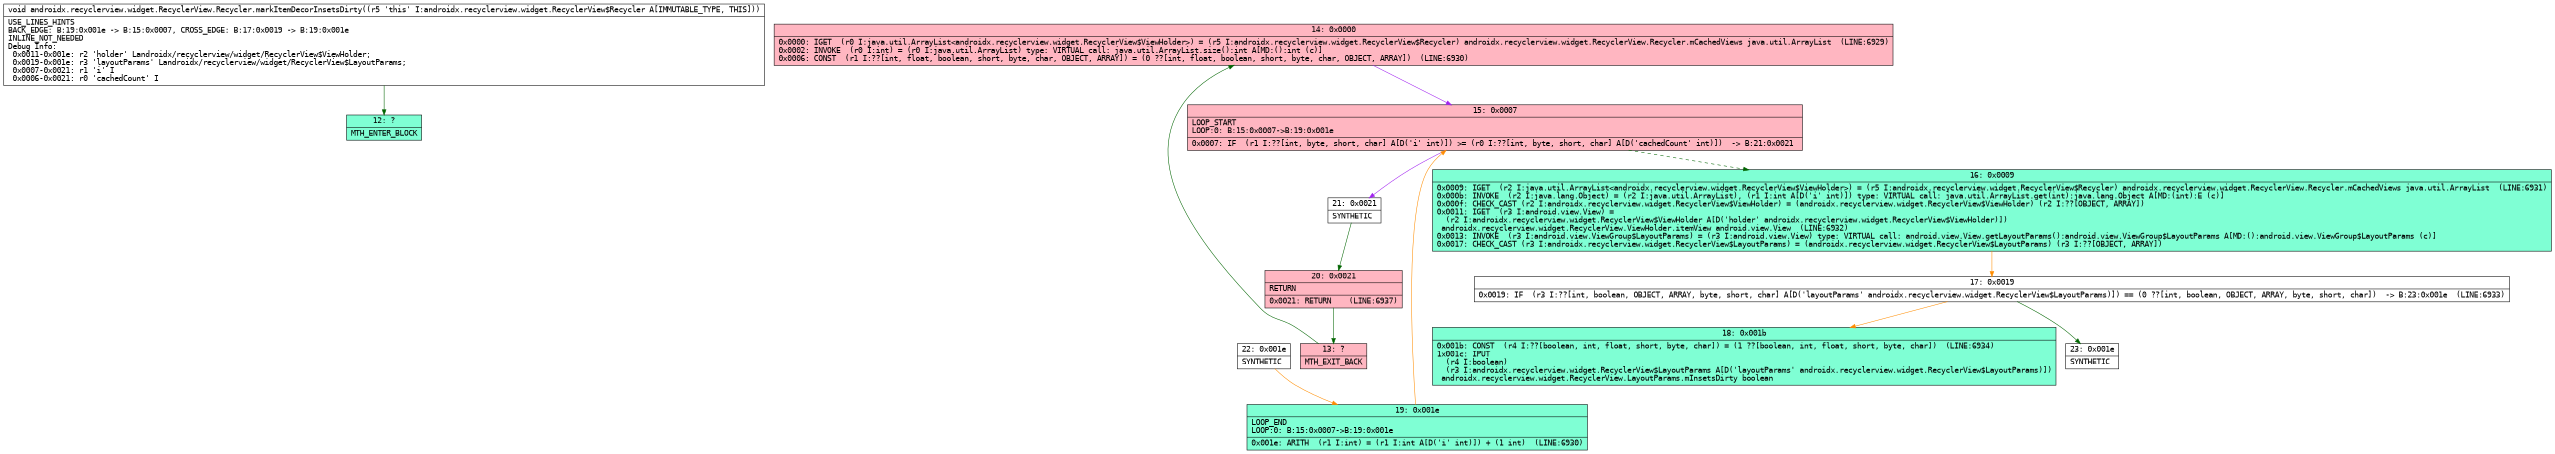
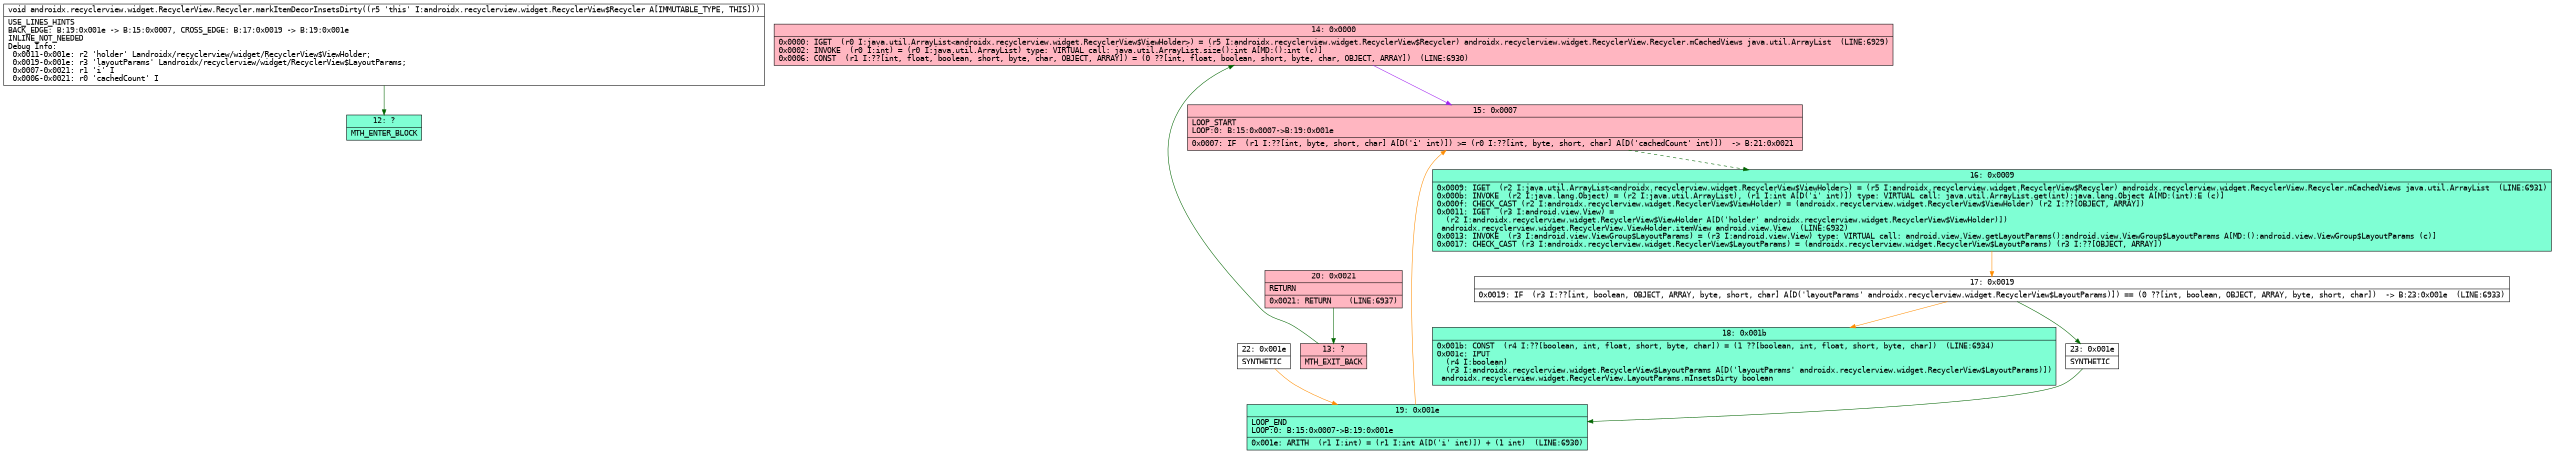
node "21: 0x0021": removed
node "18: 0x001b": text "1x001c: IPUT" -> "0x001c: IPUT"
edge "23: 0x001e" -> "19: 0x001e": added
